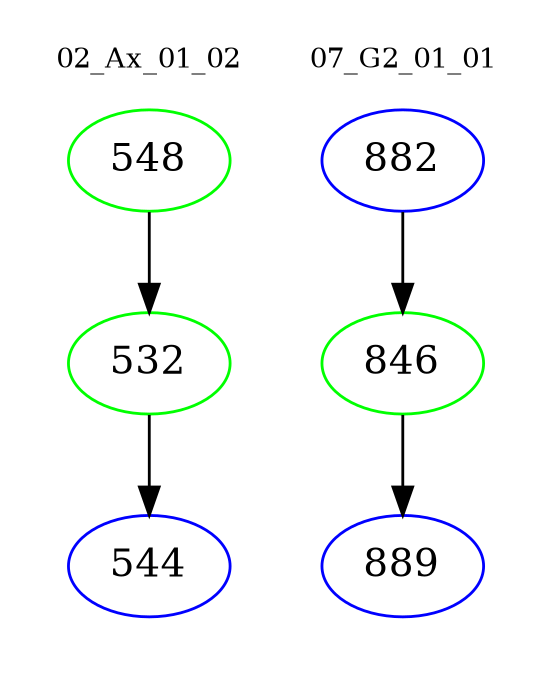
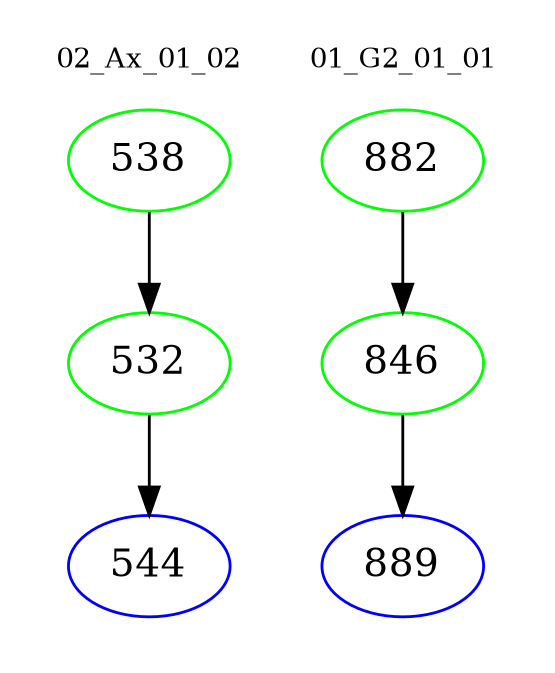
cluster "07_G2_01_01": label "07_G2_01_01" -> "01_G2_01_01"
node "548": label "548" -> "538"
node "882": color blue -> green
